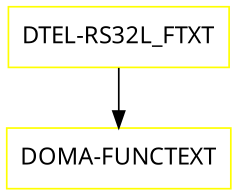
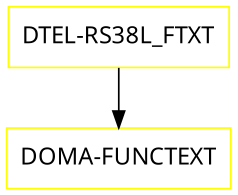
node "DTEL-RS32L_FTXT": label "DTEL-RS32L_FTXT" -> "DTEL-RS38L_FTXT"
